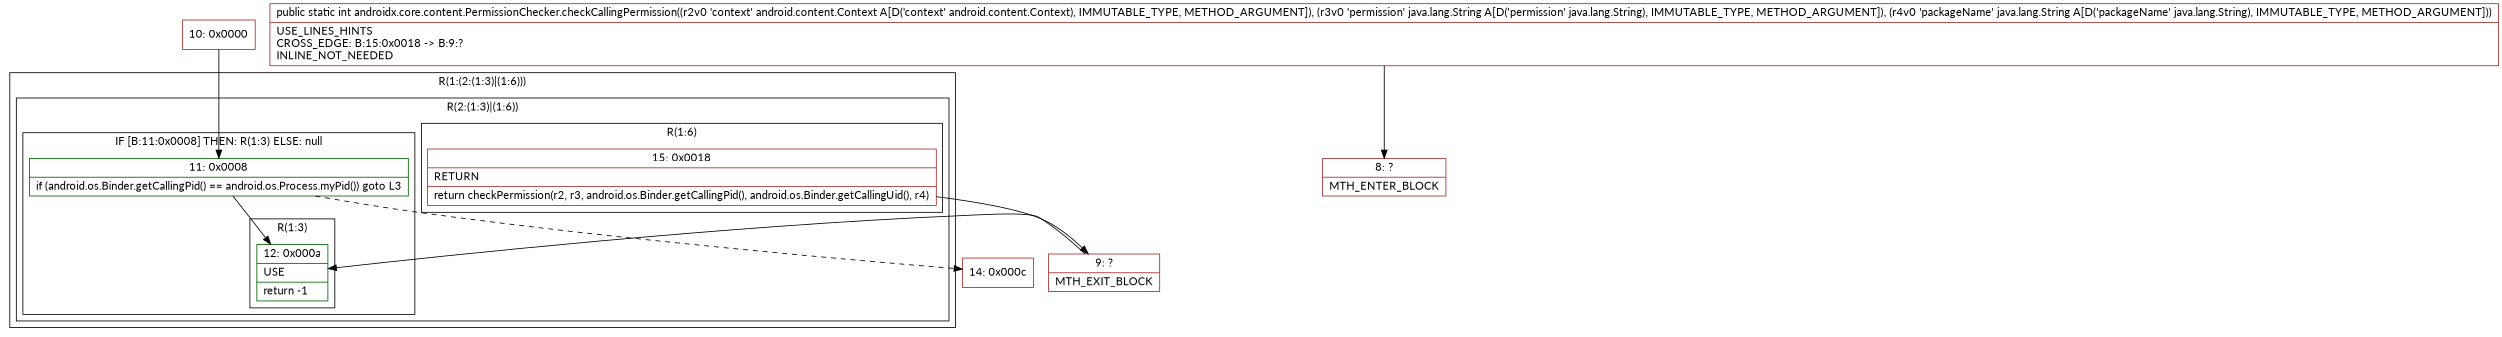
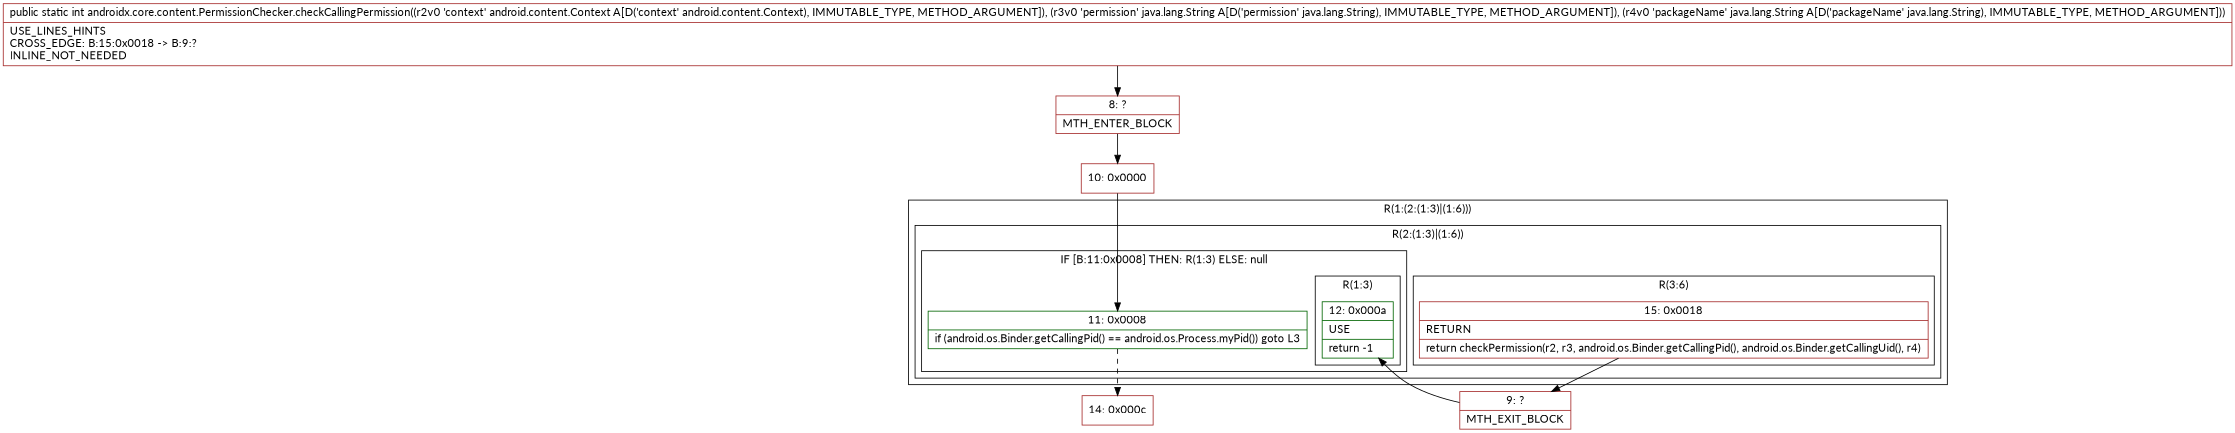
cluster "R(1:6)": label "R(1:6)" -> "R(3:6)"
edge "8: ?" -> "10: 0x0000": added
edge "11: 0x0008" -> "12: 0x000a": removed
